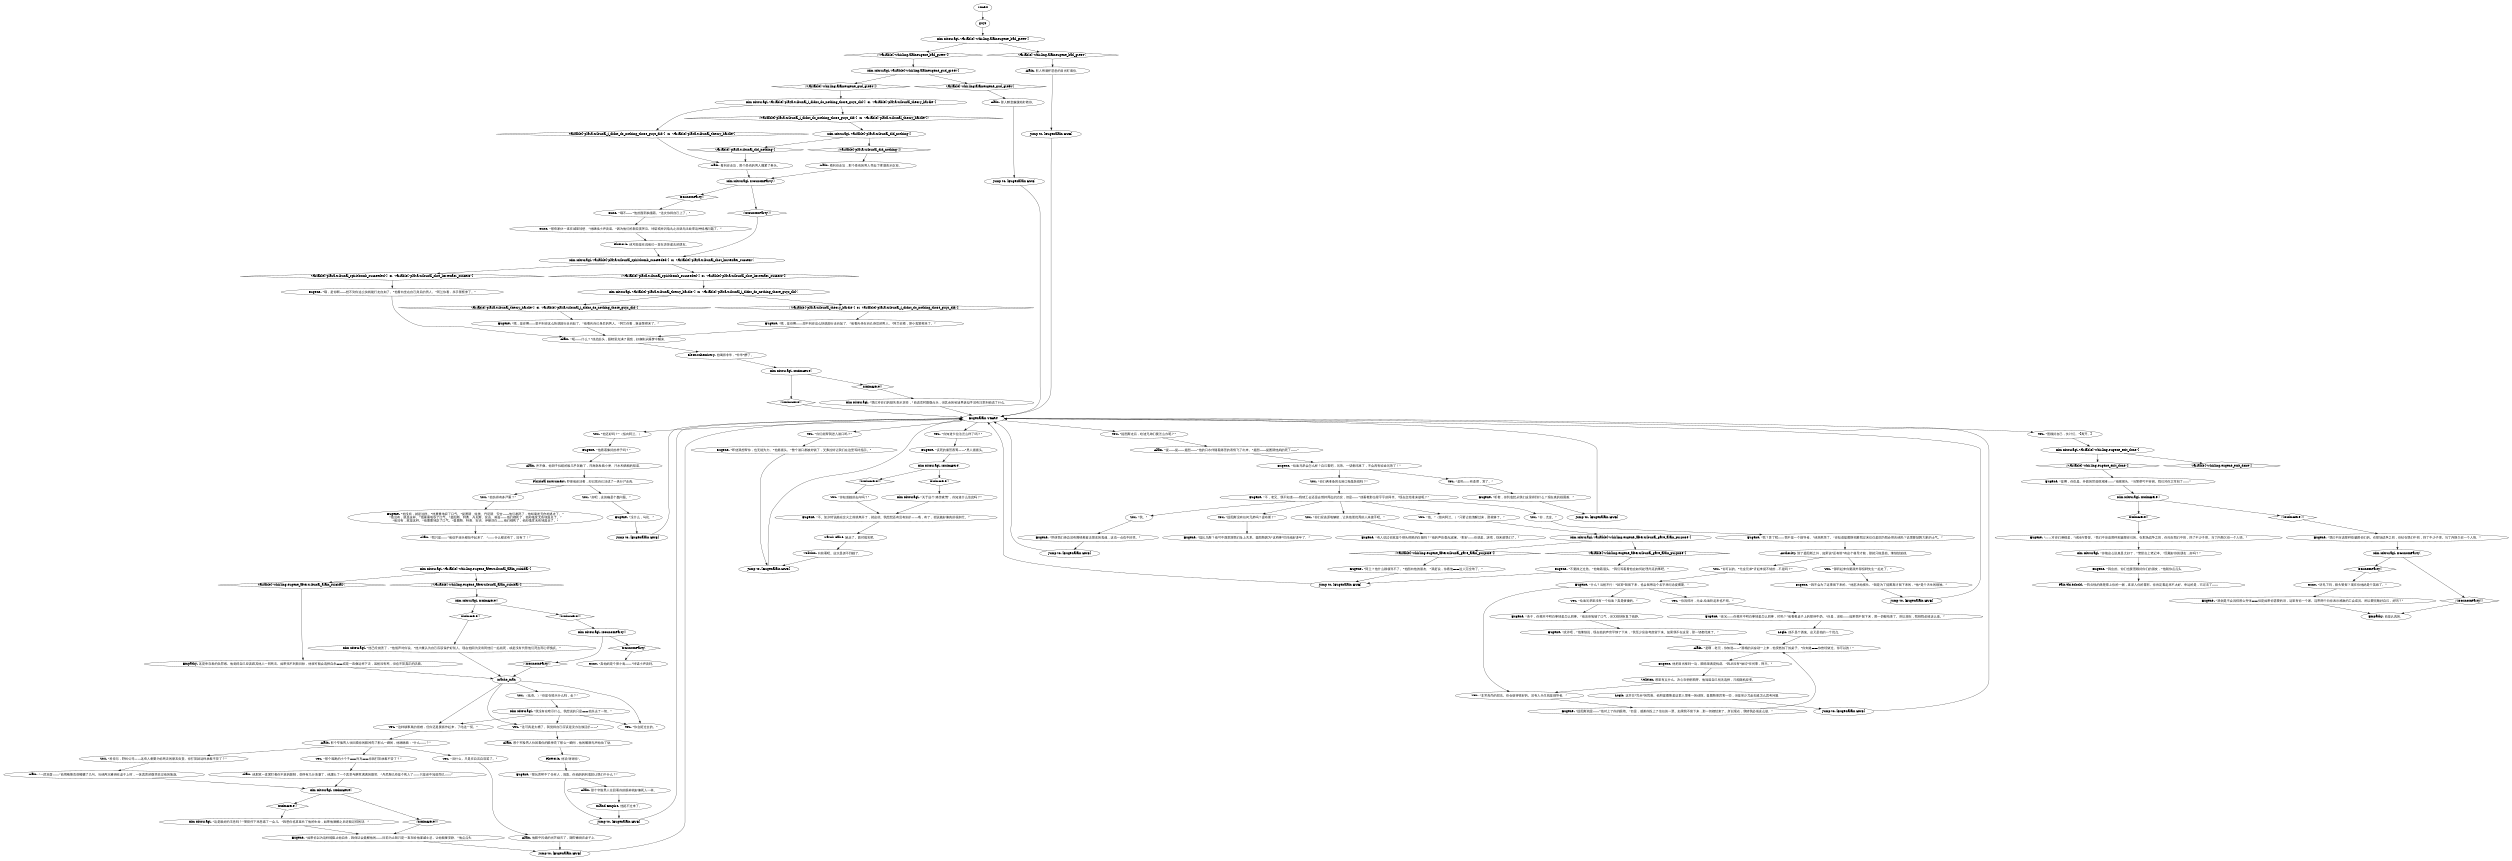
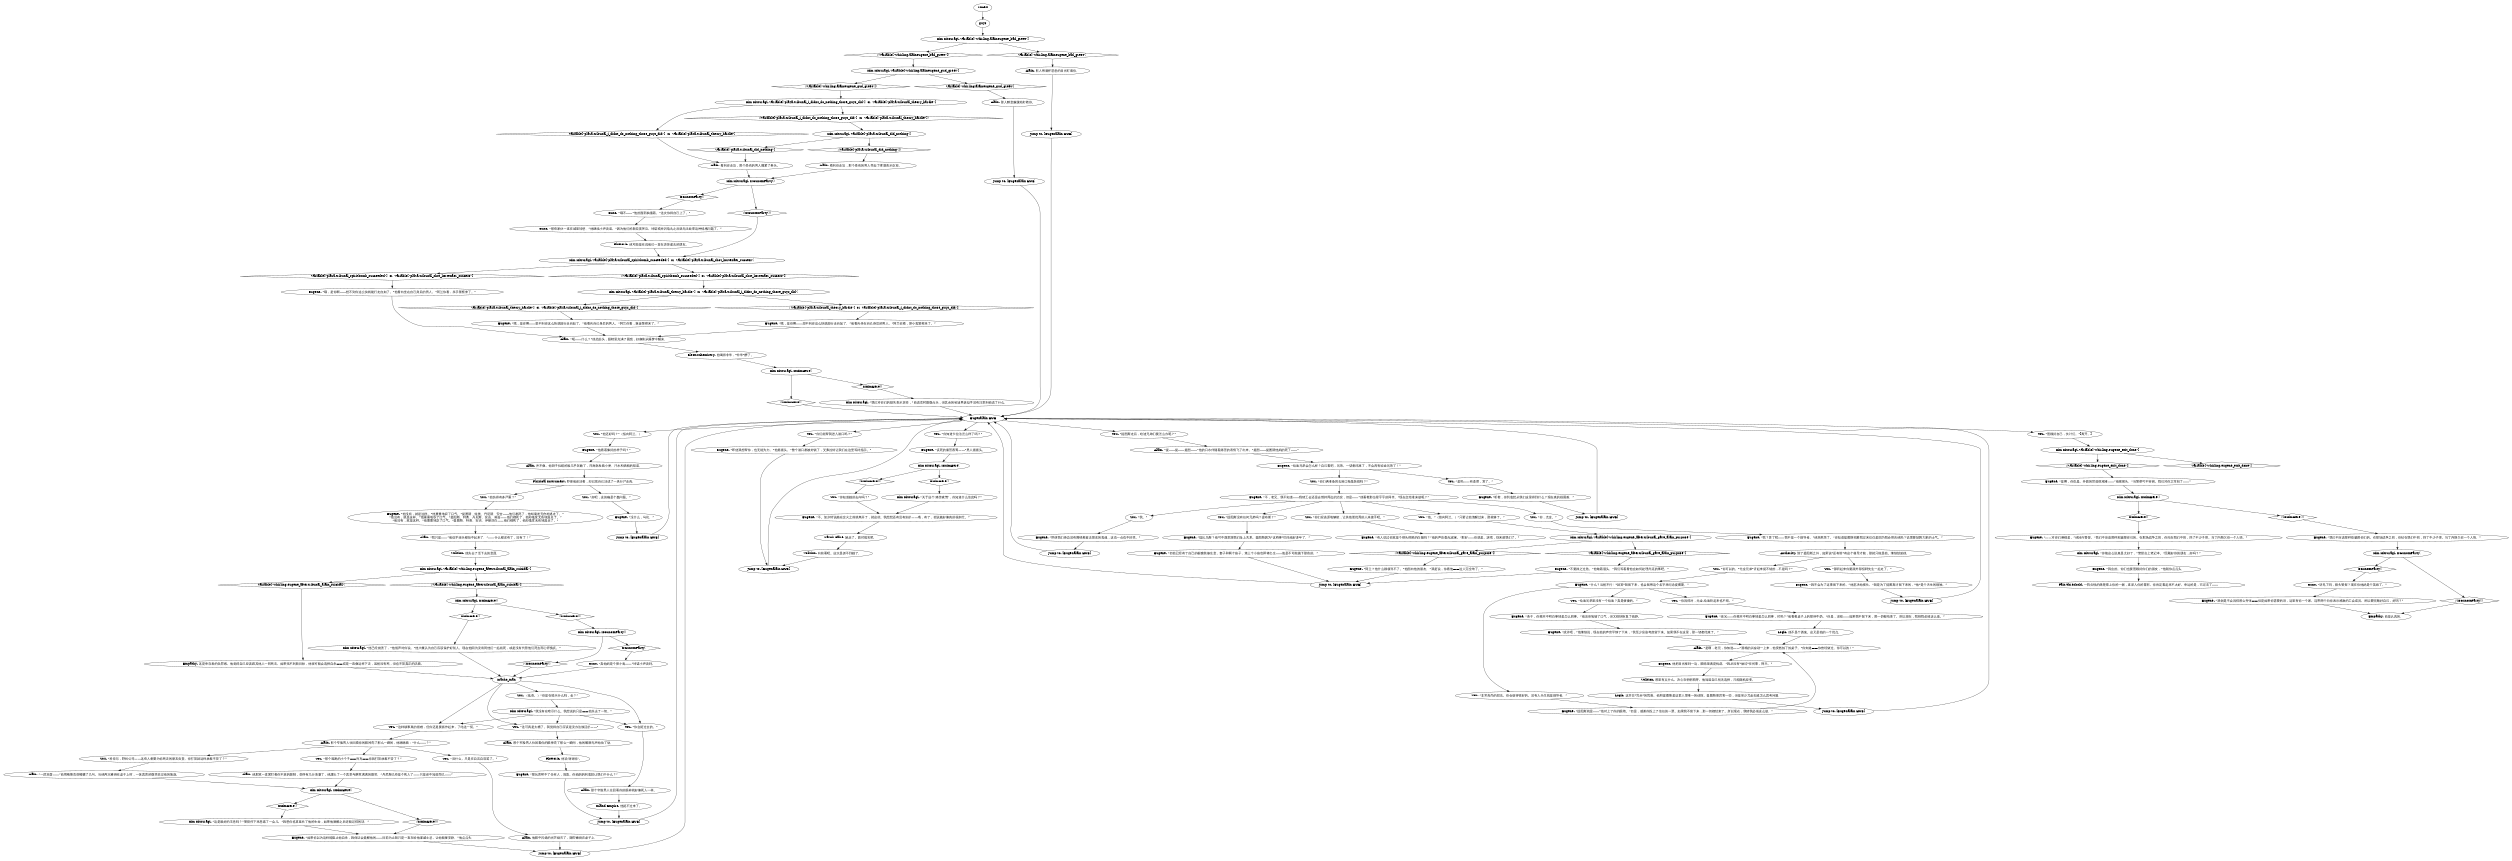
node "Eugenalain START": label "Eugenalain START" -> "Eugenalain HUB"
node "Volition: 他失去了活下去的意愿。": added
node "Eugene: “但他已经有了自己的橱窗装修生意，妻子和两个孩子，第三个小孩也即将出生……他是不可能抛下那些的。”": added
edge "Cuno: “真他妈是个胆小鬼……”坤诺小声说到。" -> "macho_man": added
edge "Volition: 那里有点什么。决心在悄悄萌芽。他知道自己别无选择，只能随机应变。" -> "You: “非常高尚的想法。你会做得很好的。没有人天生就是领导者。”": now "Volition: 那里有点什么。决心在悄悄萌芽。他知道自己别无选择，只能随机应变。" -> "Logic: 这并非*完全*的荒唐。他和提图斯是这群人里唯一的侦探。提图斯更厉害一些，但是至少尤金知道怎么思考问题。"
edge "Eugene: “那玩意帮不了任何人，混蛋。你他妈的到底想让我们干什么？”" -> "Alain: 那个窄脸男人往回看你的眼神就好像死人一样。": now "You: “你会挺过去的。”" -> "Alain: 那个窄脸男人往回看你的眼神就好像死人一样。"
